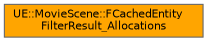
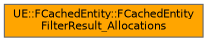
node "UE::MovieScene::FCachedEntity FilterResult_Allocations": label "UE::MovieScene::FCachedEntity FilterResult_Allocations" -> "UE::FCachedEntity::FCachedEntity FilterResult_Allocations"
